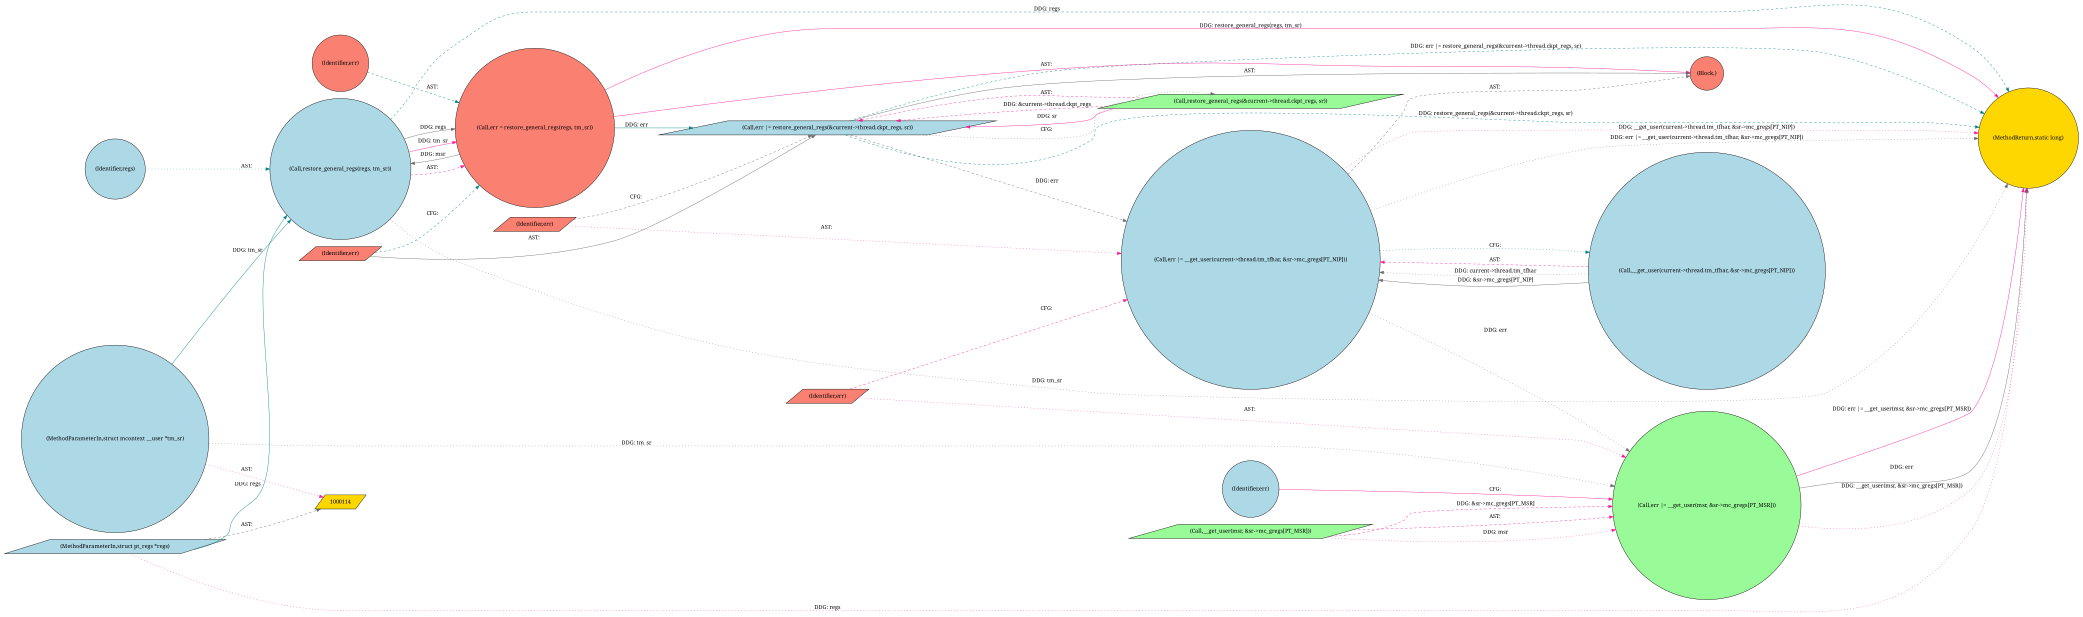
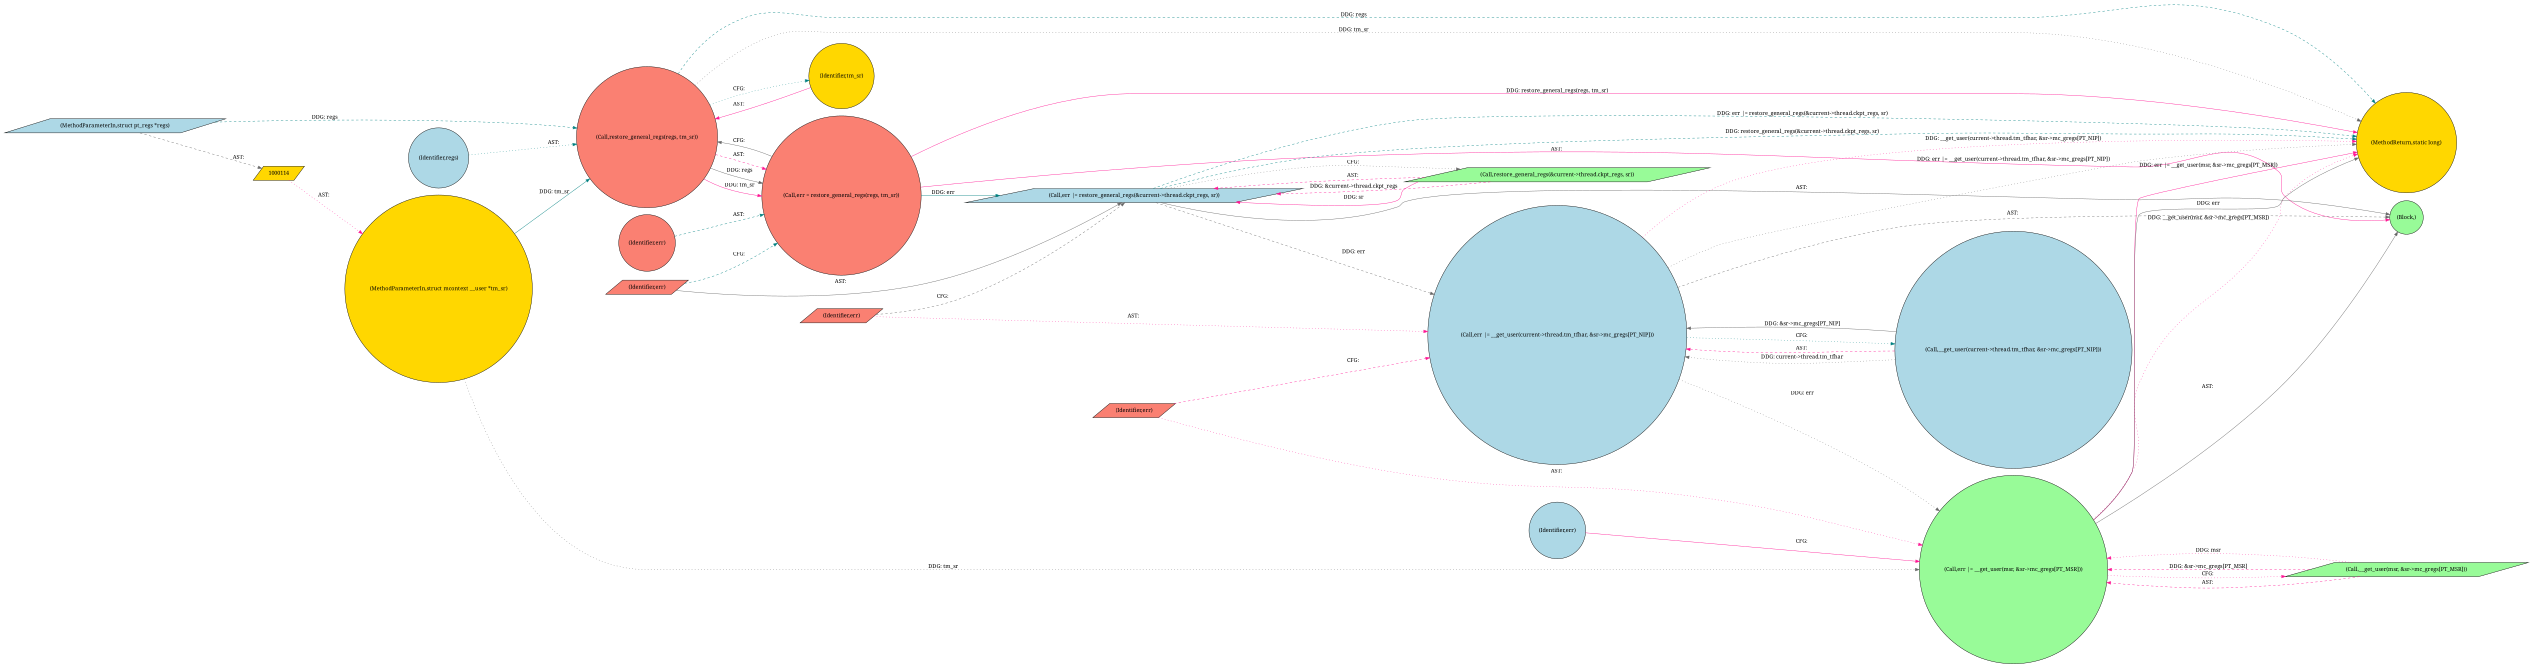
node "(Block,)": fillcolor salmon -> palegreen
node "(Identifier,tm_sr)": added
edge "(Call,err = restore_general_regs(regs, tm_sr))" -> "(Call,restore_general_regs(regs, tm_sr))": label "DDG: msr" -> "CFG: "
node "(Call,restore_general_regs(regs, tm_sr))": fillcolor lightblue -> salmon
edge "(MethodParameterIn,struct pt_regs *regs)" -> "(Call,restore_general_regs(regs, tm_sr))": style solid -> dashed
edge "(Call,err |= __get_user(msr, &sr->mc_gregs[PT_MSR]))" -> "(Block,)": added, label "AST:"
node "(MethodParameterIn,struct mcontext __user *tm_sr)": fillcolor lightblue -> gold
edge "(MethodParameterIn,struct mcontext __user *tm_sr)" -> "1000114": reversed
edge "(Call,err |= __get_user(msr, &sr->mc_gregs[PT_MSR]))" -> "(Call,__get_user(msr, &sr->mc_gregs[PT_MSR]))": added, label "CFG:"
edge "(MethodParameterIn,struct pt_regs *regs)" -> "(MethodReturn,static long)": removed, label "DDG: regs"
